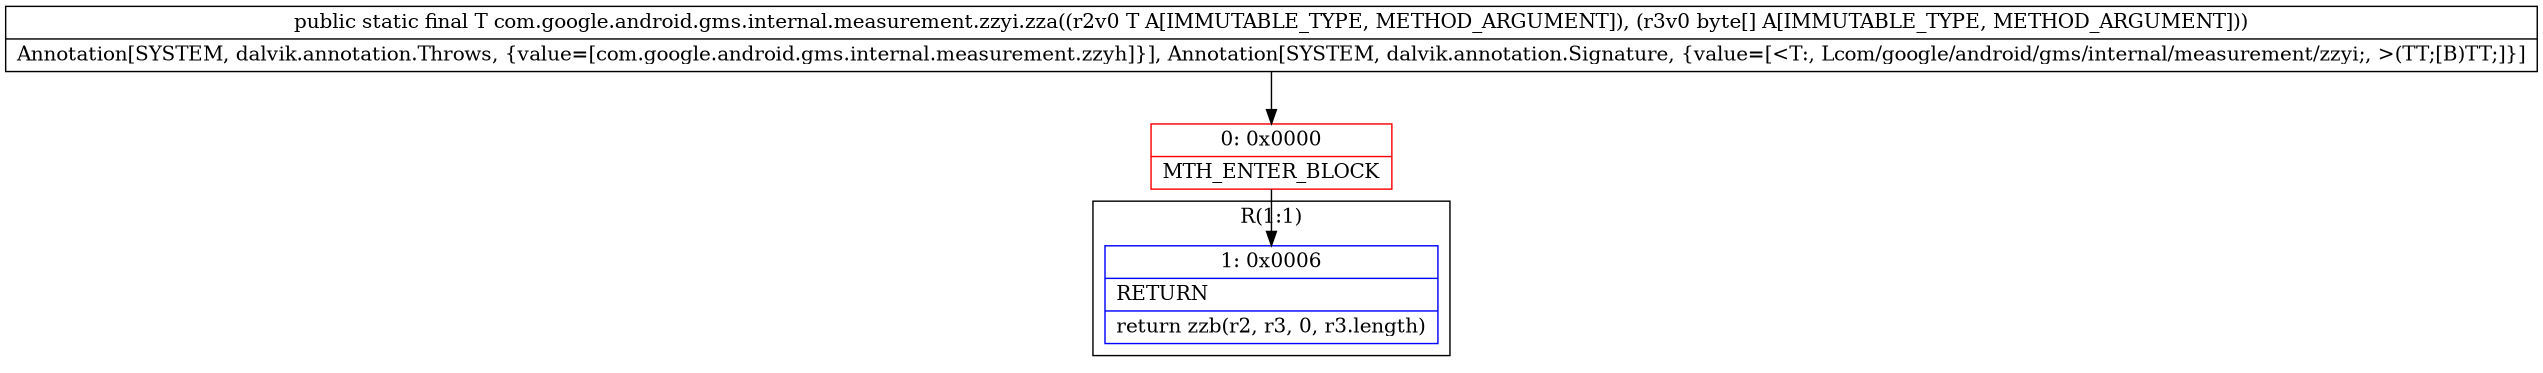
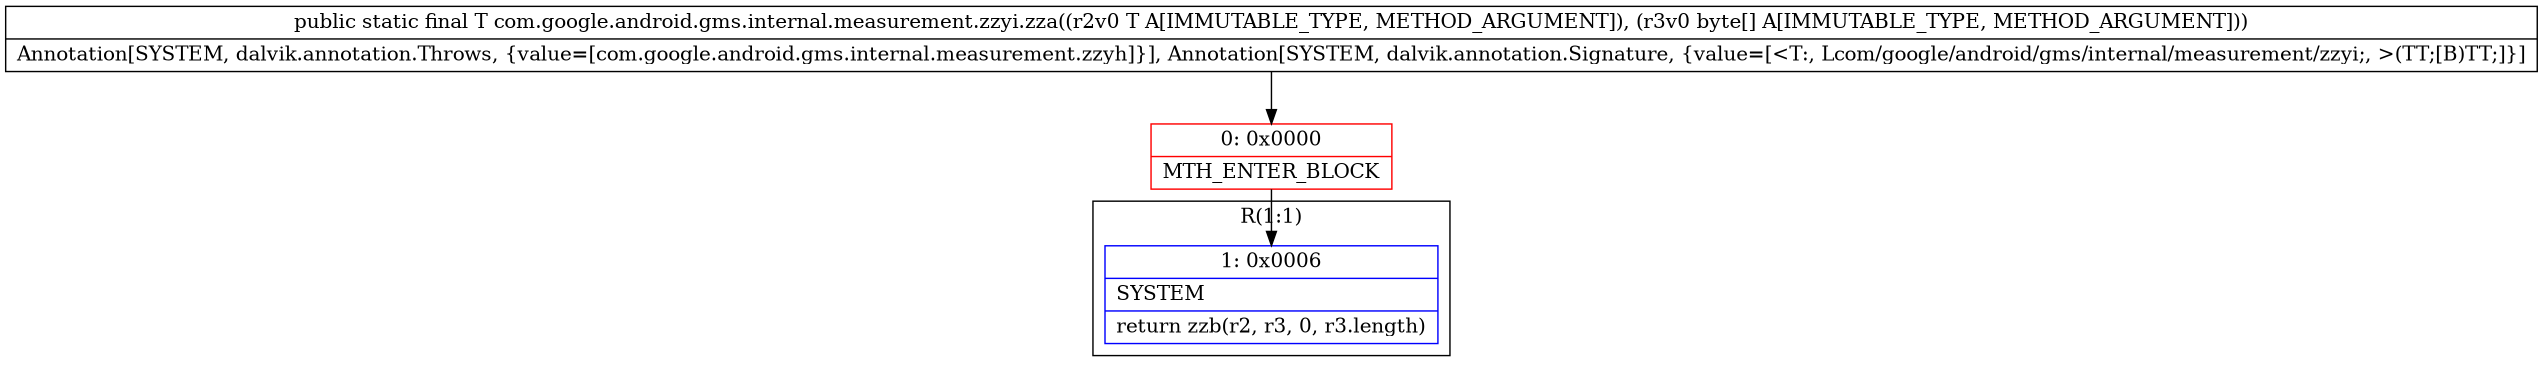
node "1: 0x0006": text "RETURN" -> "SYSTEM"
